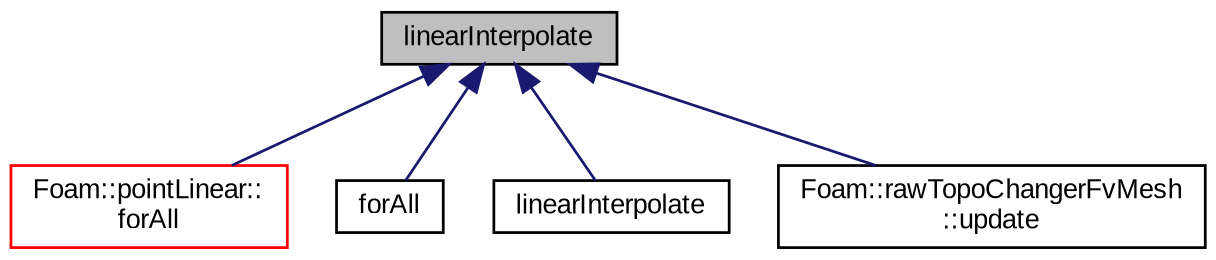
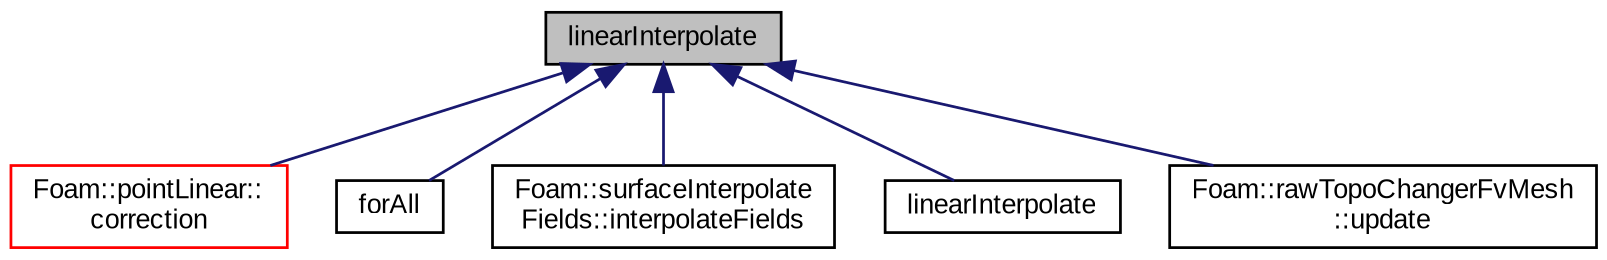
node "Foam::pointLinear:: forAll": label "Foam::pointLinear:: forAll" -> "Foam::pointLinear:: correction"
node "Foam::surfaceInterpolate Fields::interpolateFields": added
